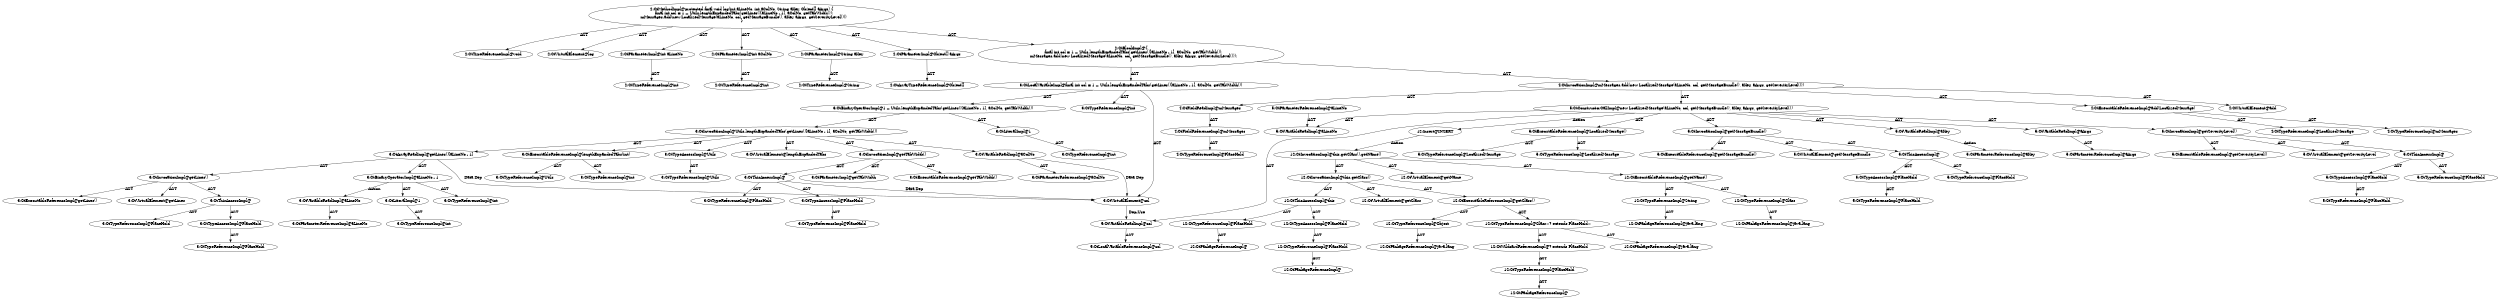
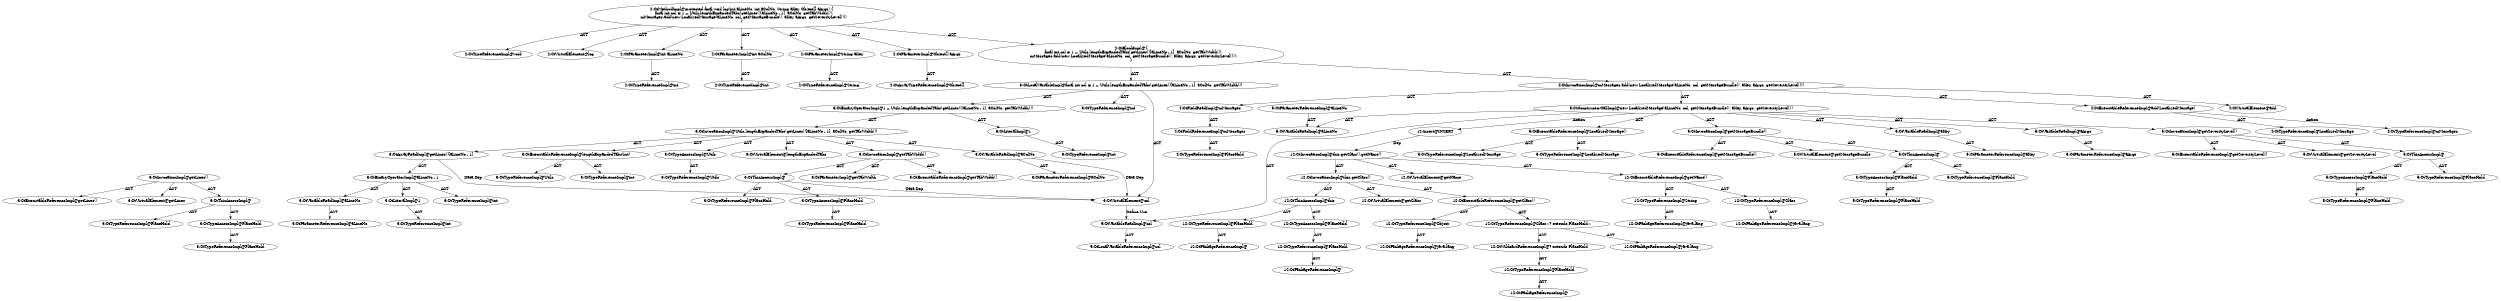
edge "4:CtExecutableReferenceImpl@add(LocalizedMessage)" -> "4:CtTypeReferenceImpl@mMessages": label "AST" -> "Action"
edge "12:Insert@INSERT" -> "12:CtInvocationImpl@this.getClass().getName()": label "Action" -> "Dep"
edge "5:CtVariableReadImpl@aKey" -> "5:CtParameterReferenceImpl@aKey": label "Action" -> "AST"
edge "3:CtArrayReadImpl@getLines()[aLineNo - 1]" -> "3:CtInvocationImpl@getLines()": removed, label "AST"
edge "3:CtBinaryOperatorImpl@aLineNo - 1" -> "3:CtVariableReadImpl@aLineNo": label "Action" -> "AST"
edge "3:CtVirtualElement@col" -> "5:CtVariableReadImpl@col": label "Dep-Use" -> "Define-Use"
